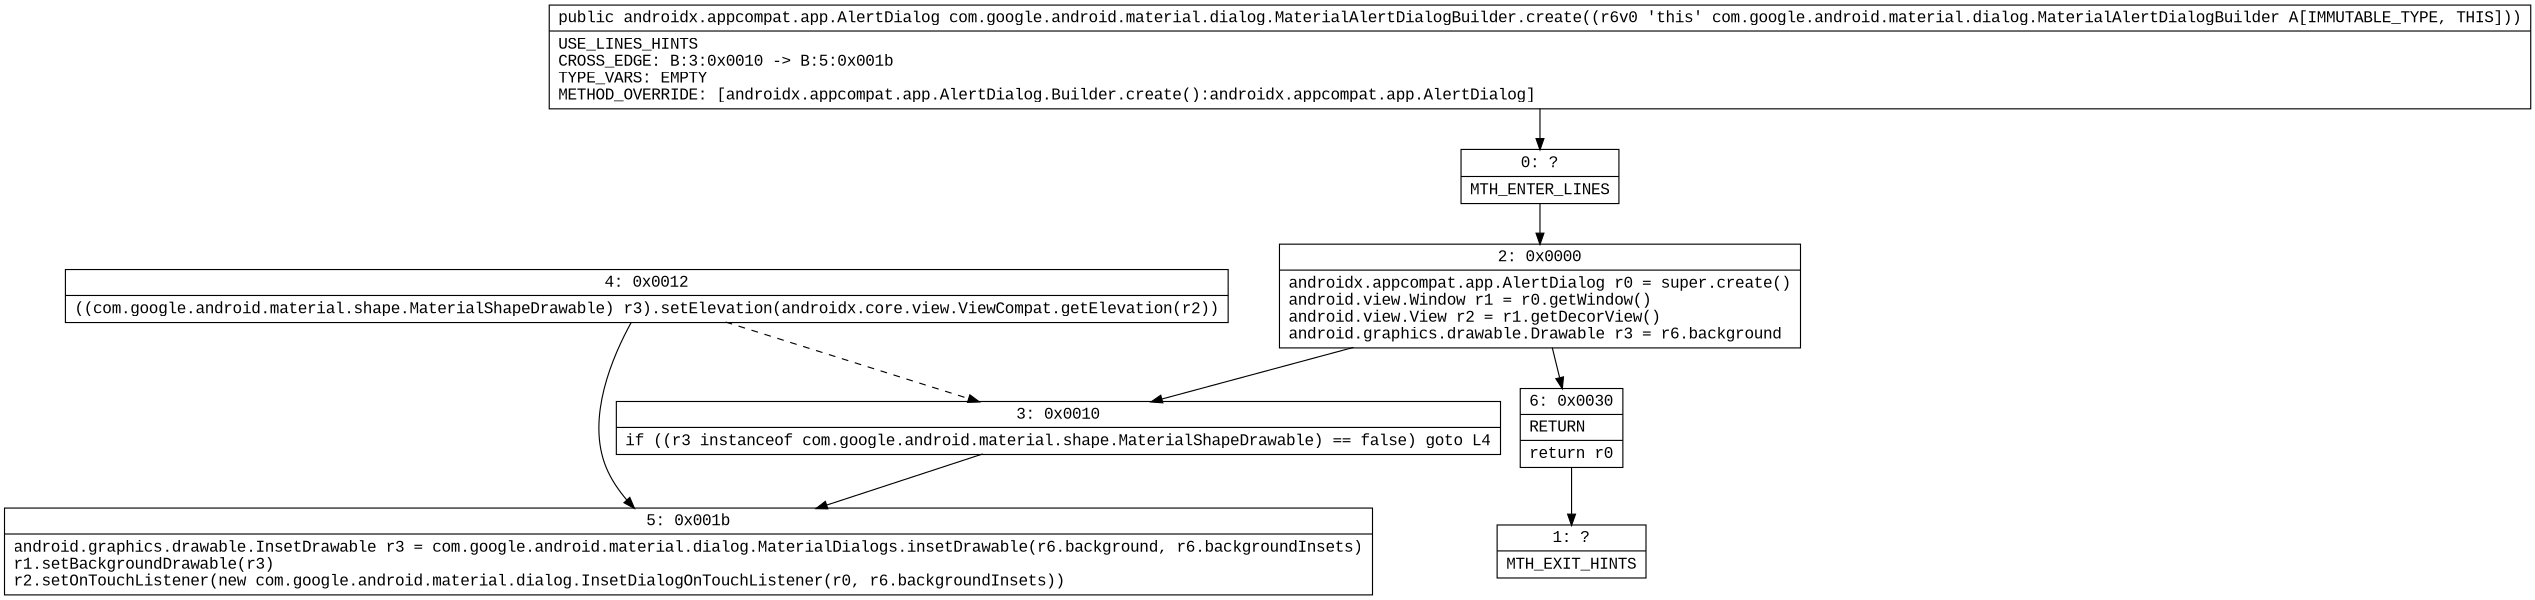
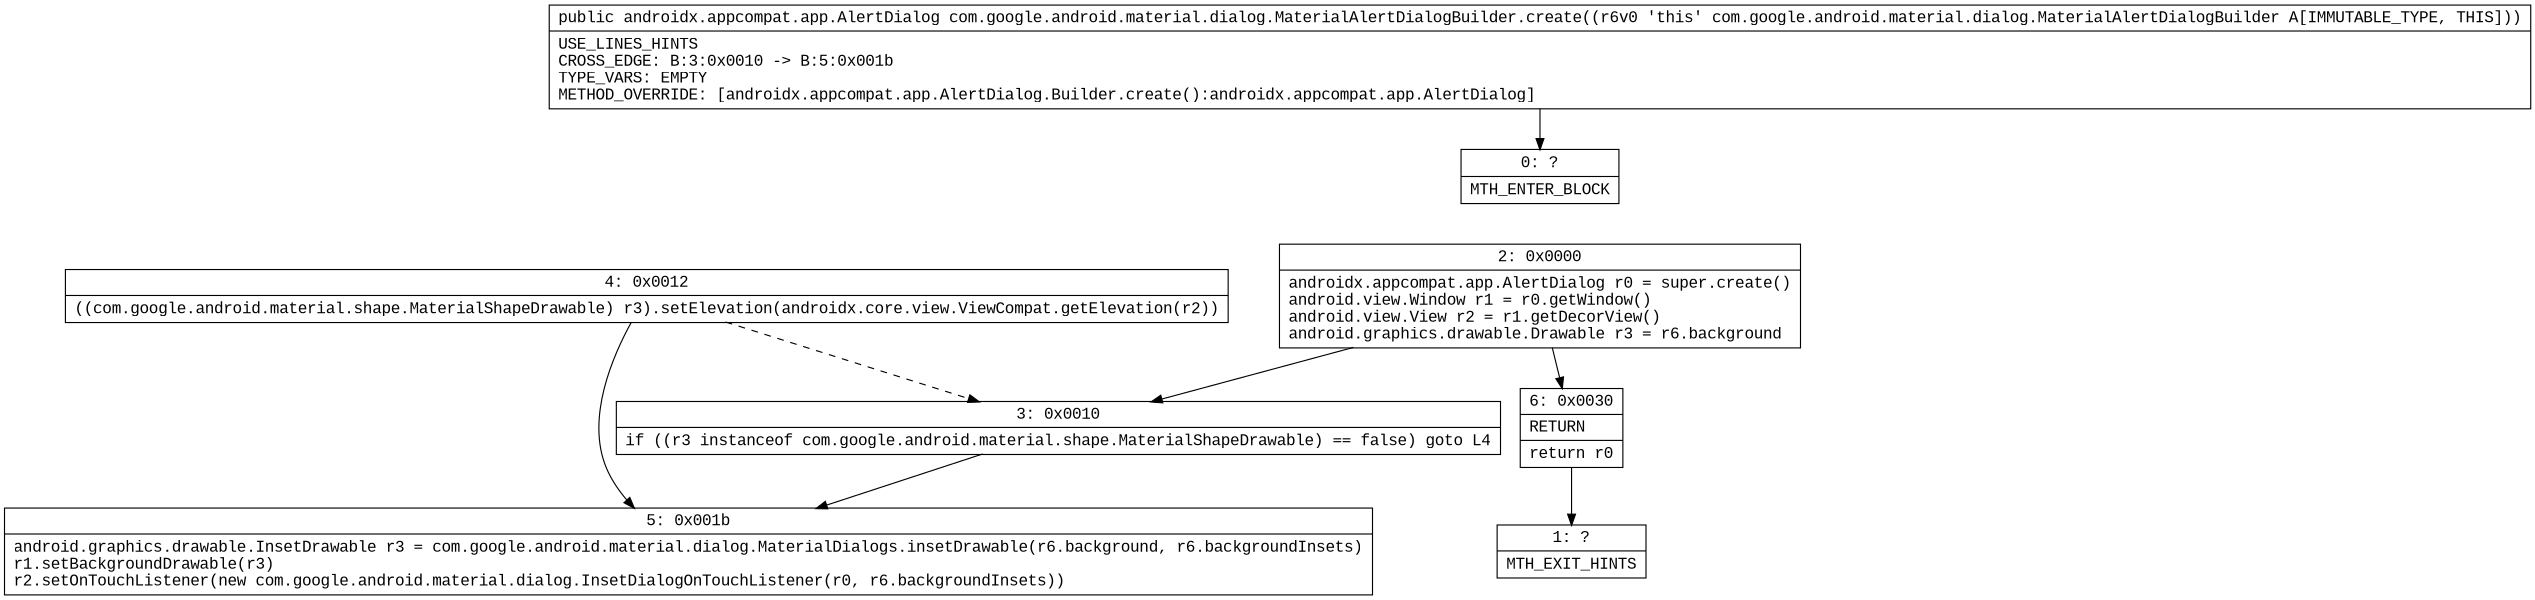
node "0: ?": text "MTH_ENTER_LINES" -> "MTH_ENTER_BLOCK"
edge "0: ?" -> "2: 0x0000": removed
